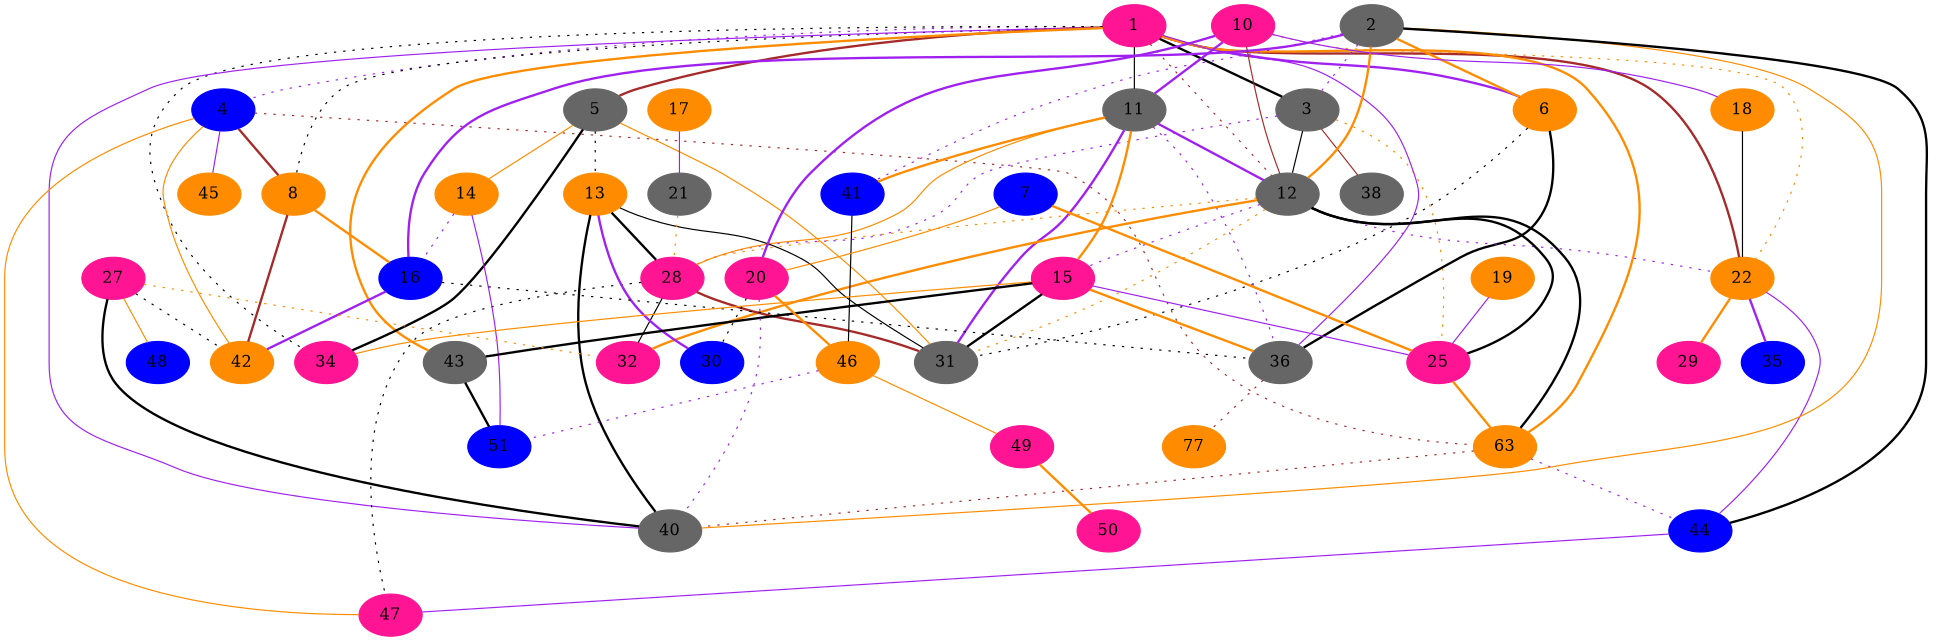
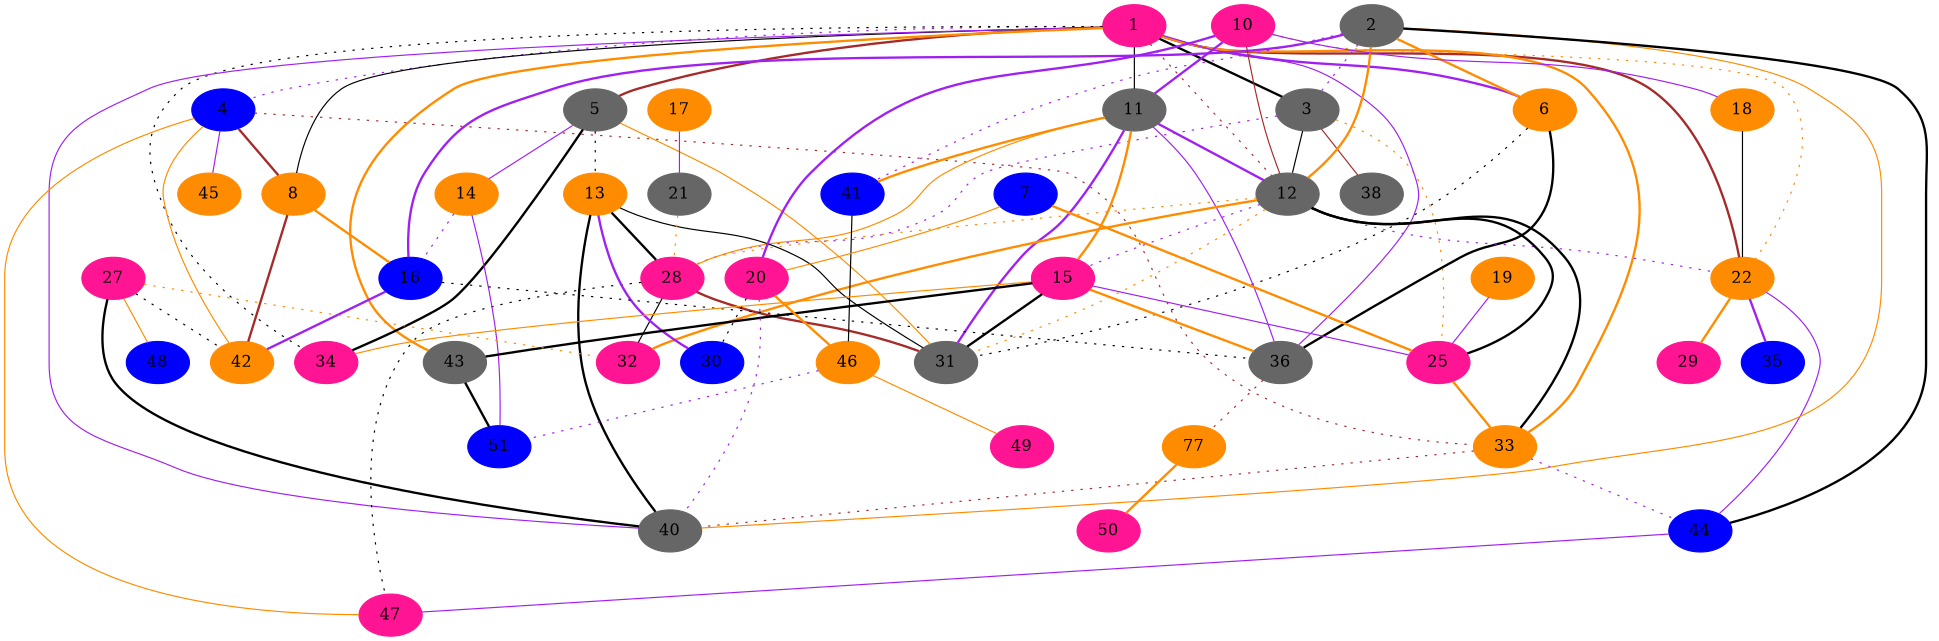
edge "1" -- "8": style dotted -> solid
edge "5" -- "14": color darkorange -> purple
edge "11" -- "36": style dotted -> solid
node "63": label "63" -> "33"
edge "49" -- "50": now "77" -- "50"
